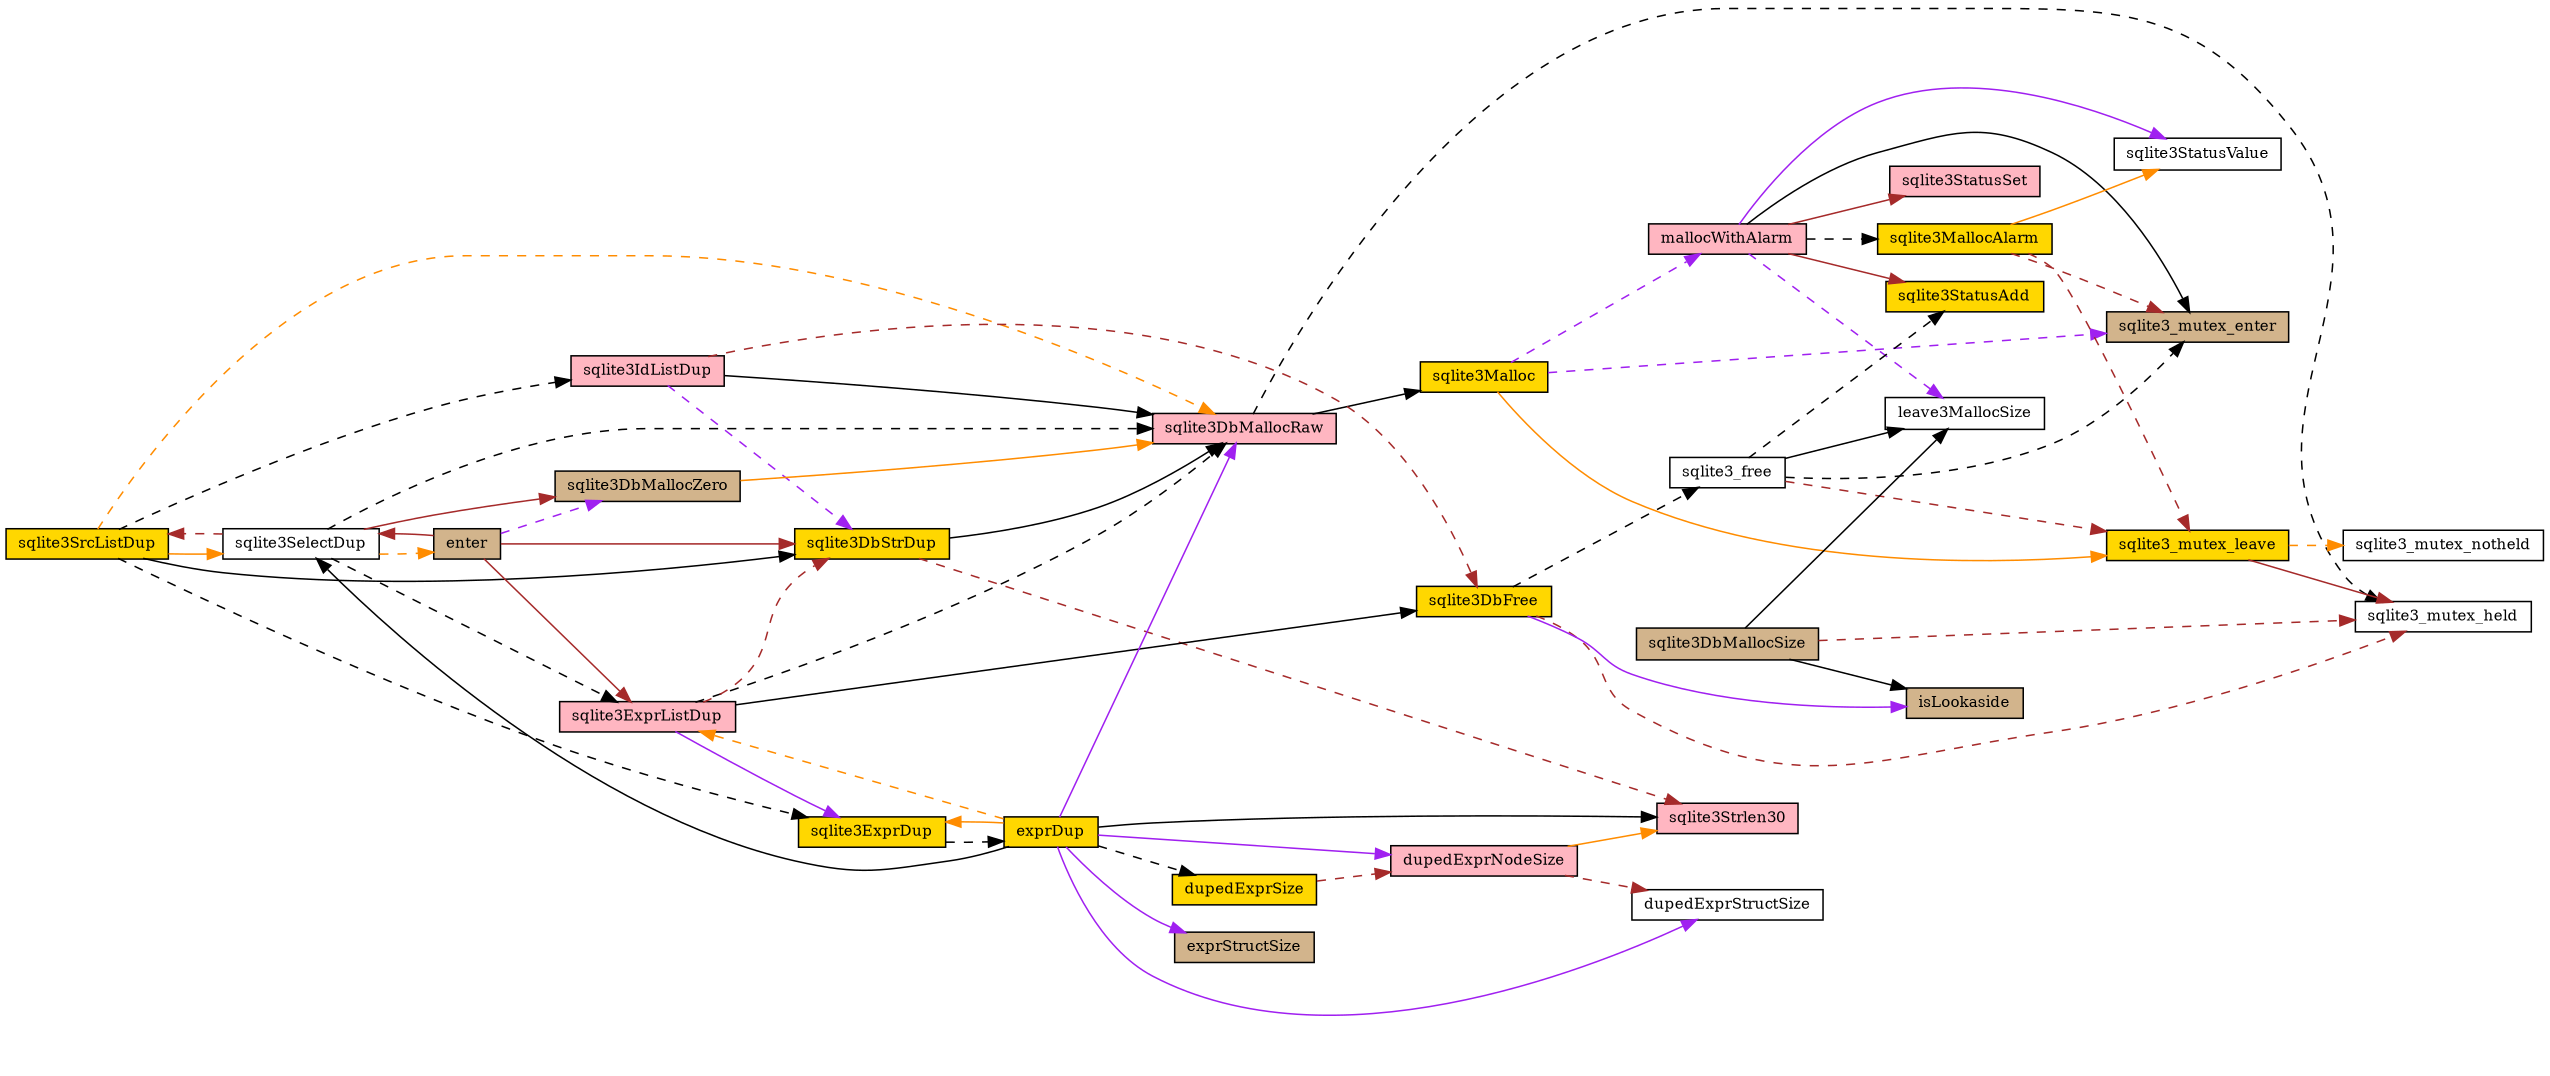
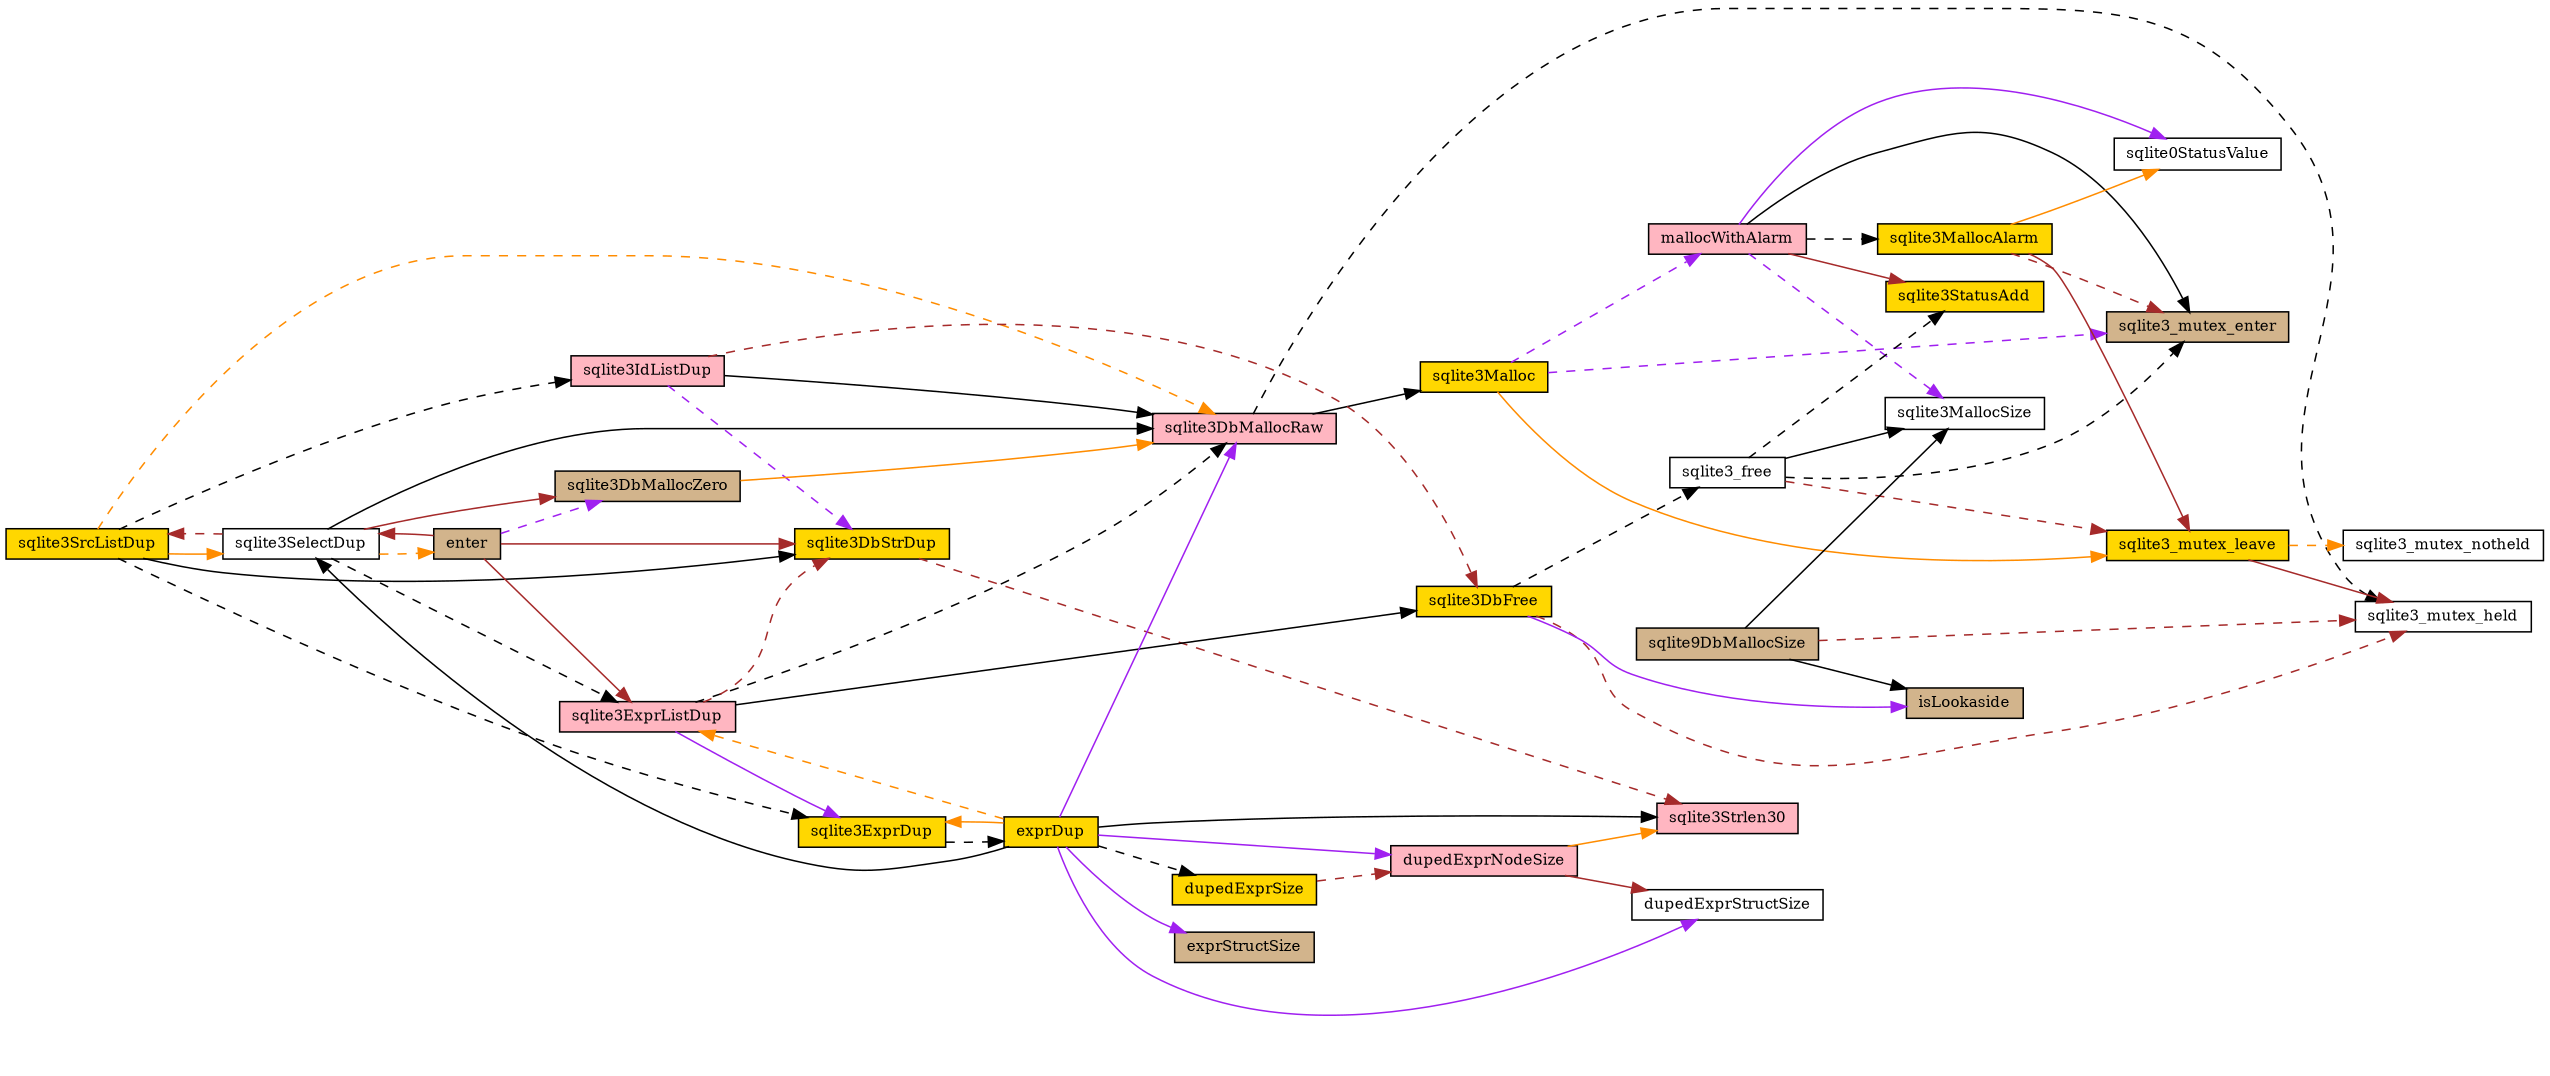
node "sqlite3StatusValue": label "sqlite3StatusValue" -> "sqlite0StatusValue"
node "sqlite3StatusSet": removed
edge "sqlite3MallocAlarm" -> "sqlite3_mutex_leave": style dashed -> solid
node "leave3MallocSize": label "leave3MallocSize" -> "sqlite3MallocSize"
edge "sqlite3SelectDup" -> "sqlite3DbMallocRaw": style dashed -> solid
edge "sqlite3DbStrDup" -> "sqlite3DbMallocRaw": removed
node "sqlite3DbMallocSize": label "sqlite3DbMallocSize" -> "sqlite9DbMallocSize"
edge "dupedExprNodeSize" -> "dupedExprStructSize": style dashed -> solid
